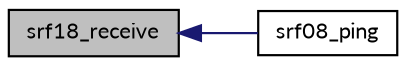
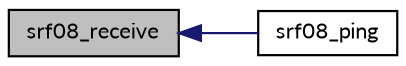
node "srf18_receive": label "srf18_receive" -> "srf08_receive"
